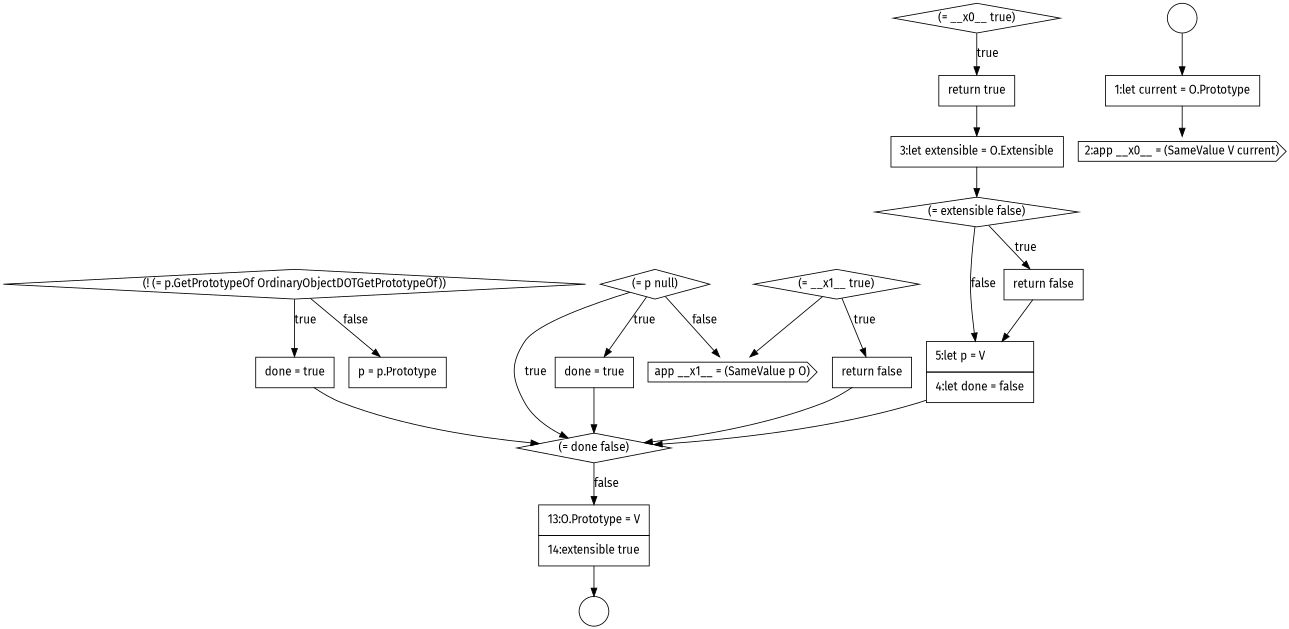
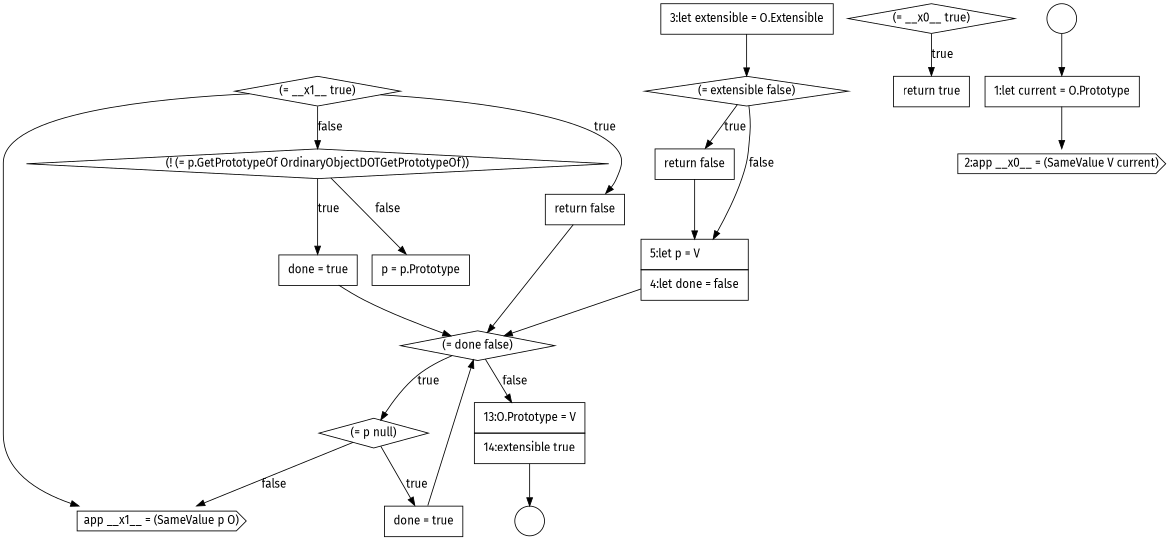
edge "return true" -> "3:let extensible = O.Extensible": removed
edge "(= __x1__ true)" -> "(! (= p.GetPrototypeOf OrdinaryObjectDOTGetPrototypeOf))": added, label "false"
edge "(= p null)" -> "(= done false)": reversed
